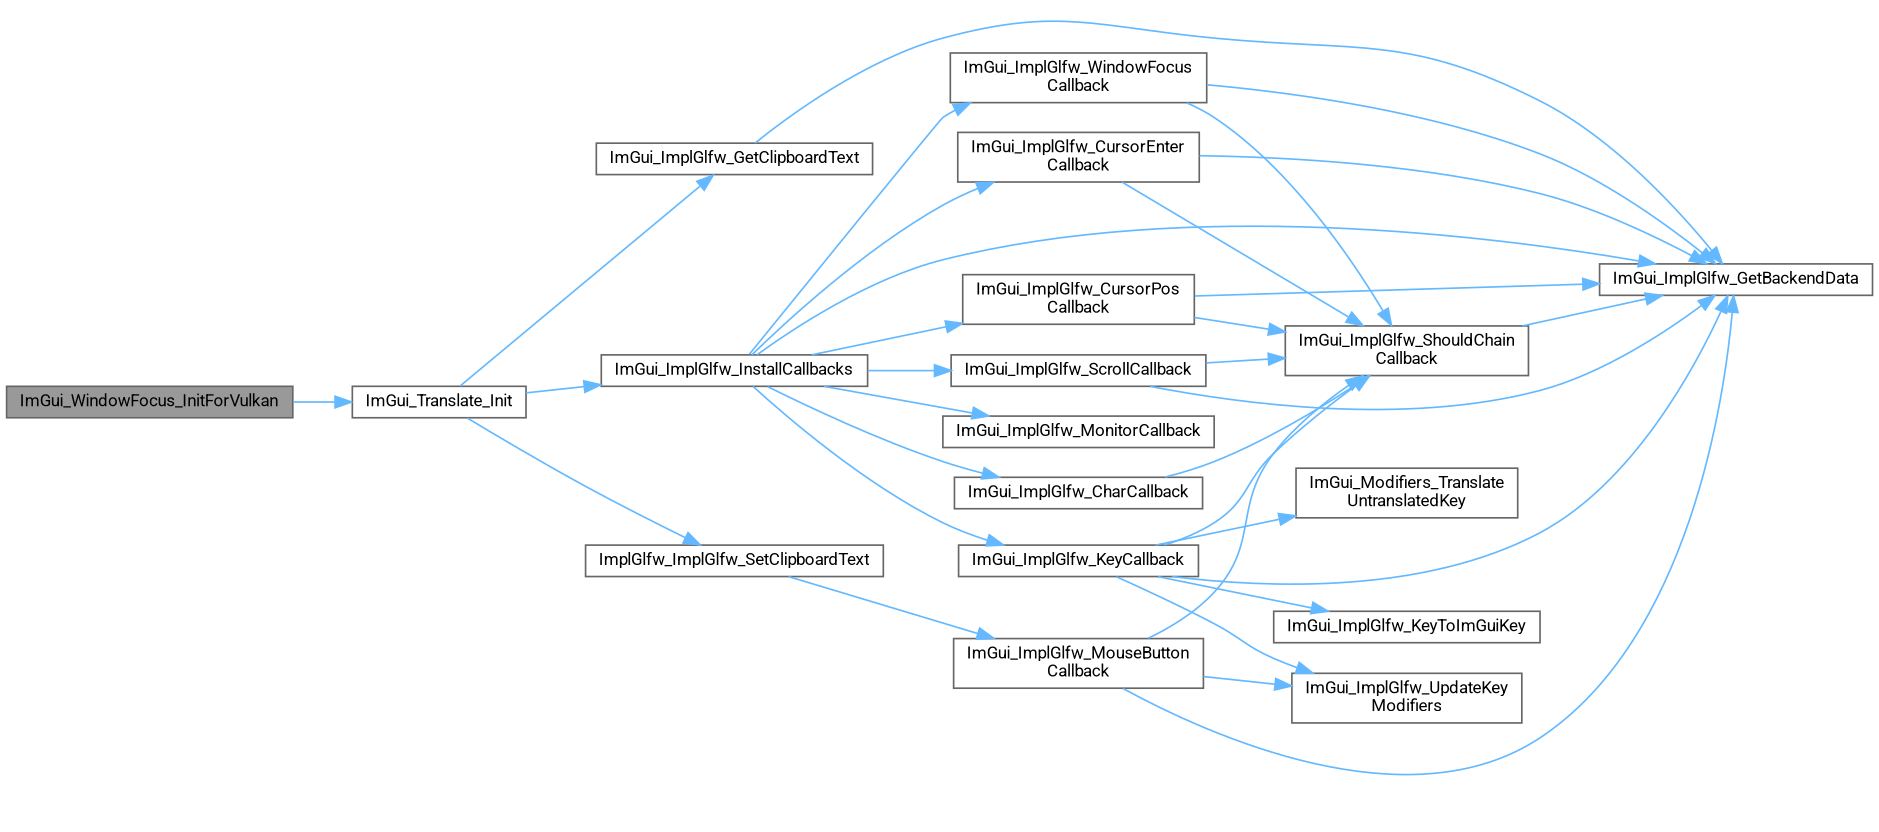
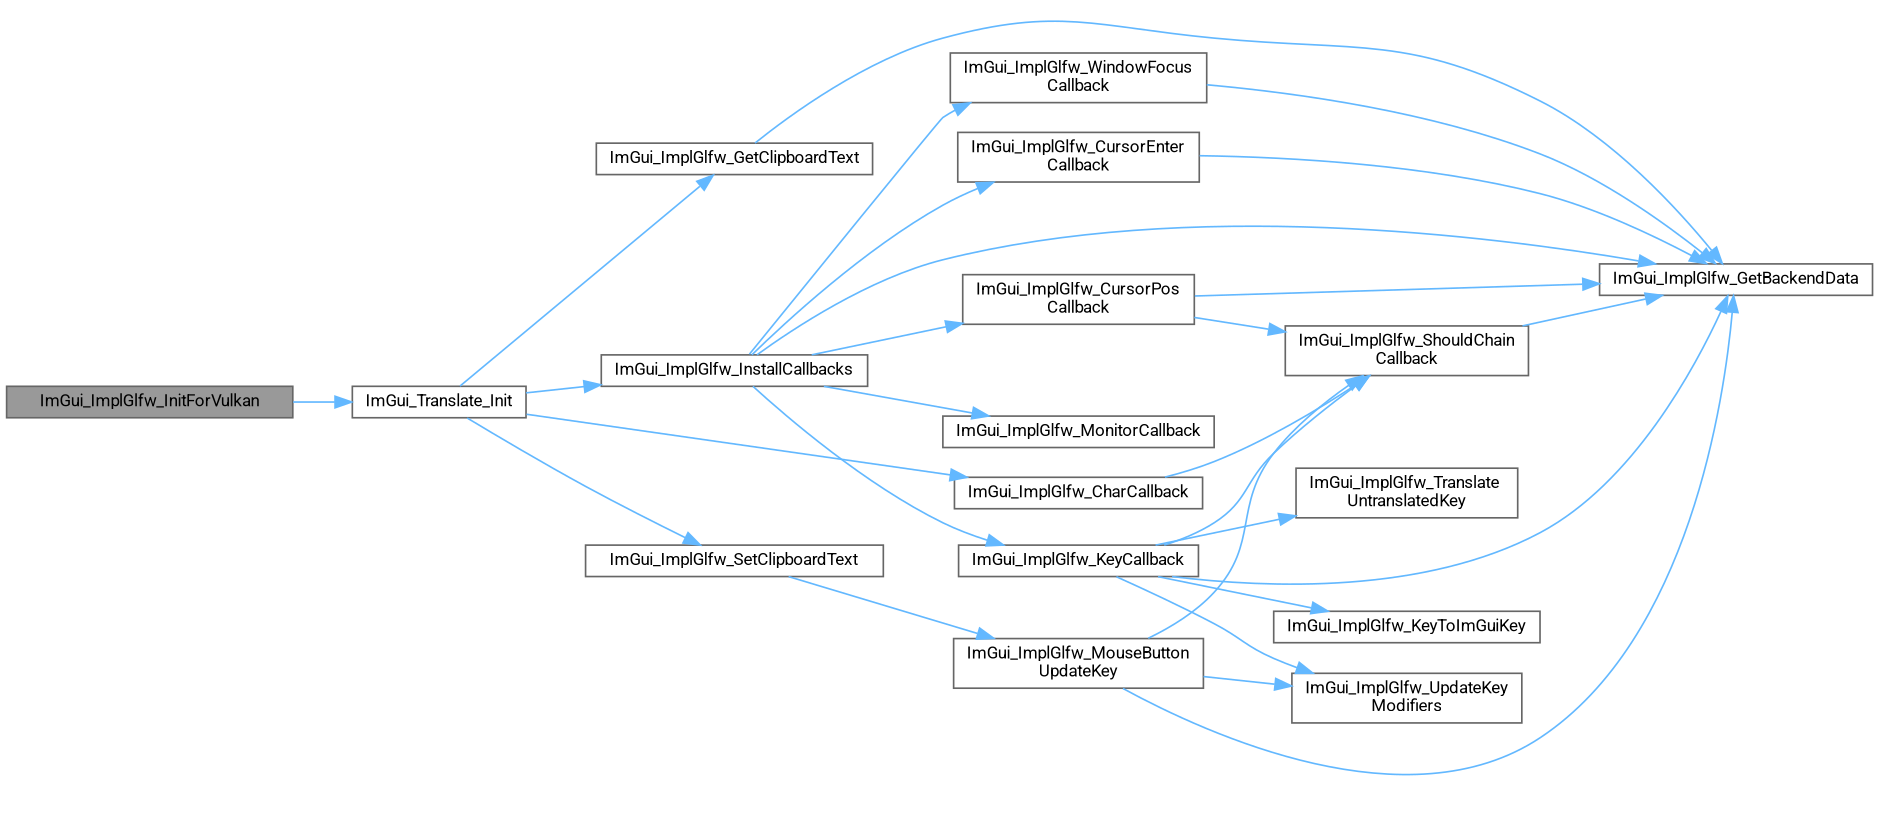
edge "ImGui_ImplGlfw_WindowFocus Callback" -> "ImGui_ImplGlfw_ShouldChain Callback": removed
edge "ImGui_ImplGlfw_CursorEnter Callback" -> "ImGui_ImplGlfw_ShouldChain Callback": removed
node "ImGui_ImplGlfw_ScrollCallback": removed
node "ImGui_WindowFocus_InitForVulkan": label "ImGui_WindowFocus_InitForVulkan" -> "ImGui_ImplGlfw_InitForVulkan"
edge "ImGui_ImplGlfw_InstallCallbacks" -> "ImGui_ImplGlfw_CharCallback": now "ImGui_Translate_Init" -> "ImGui_ImplGlfw_CharCallback"
node "ImGui_Modifiers_Translate UntranslatedKey": label "ImGui_Modifiers_Translate UntranslatedKey" -> "ImGui_ImplGlfw_Translate UntranslatedKey"
node "ImplGlfw_ImplGlfw_SetClipboardText": label "ImplGlfw_ImplGlfw_SetClipboardText" -> "ImGui_ImplGlfw_SetClipboardText"
node "ImGui_ImplGlfw_MouseButton Callback": label "ImGui_ImplGlfw_MouseButton Callback" -> "ImGui_ImplGlfw_MouseButton UpdateKey"
